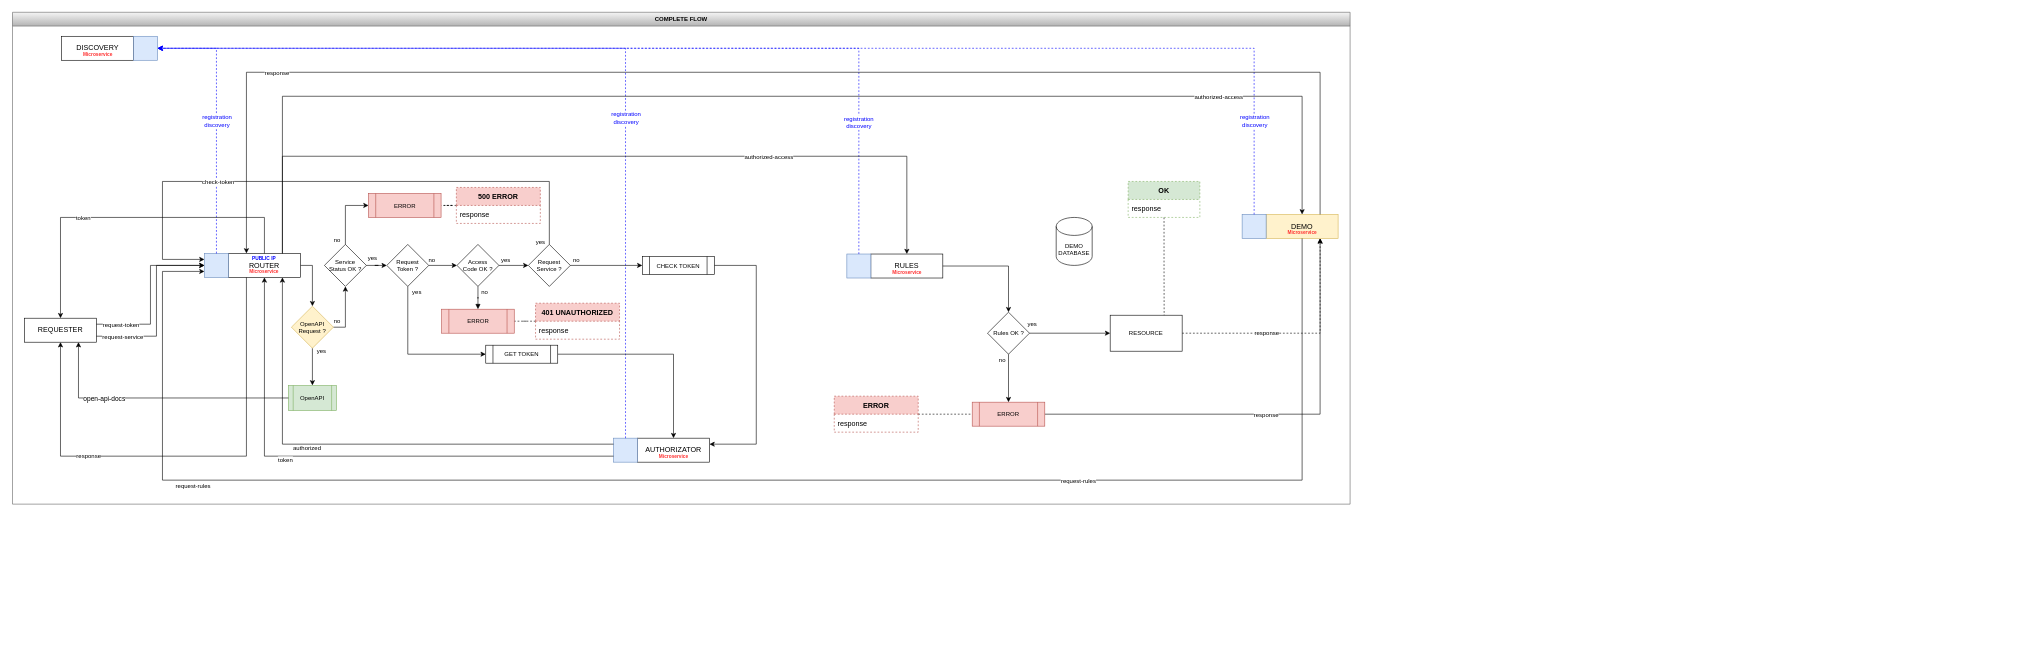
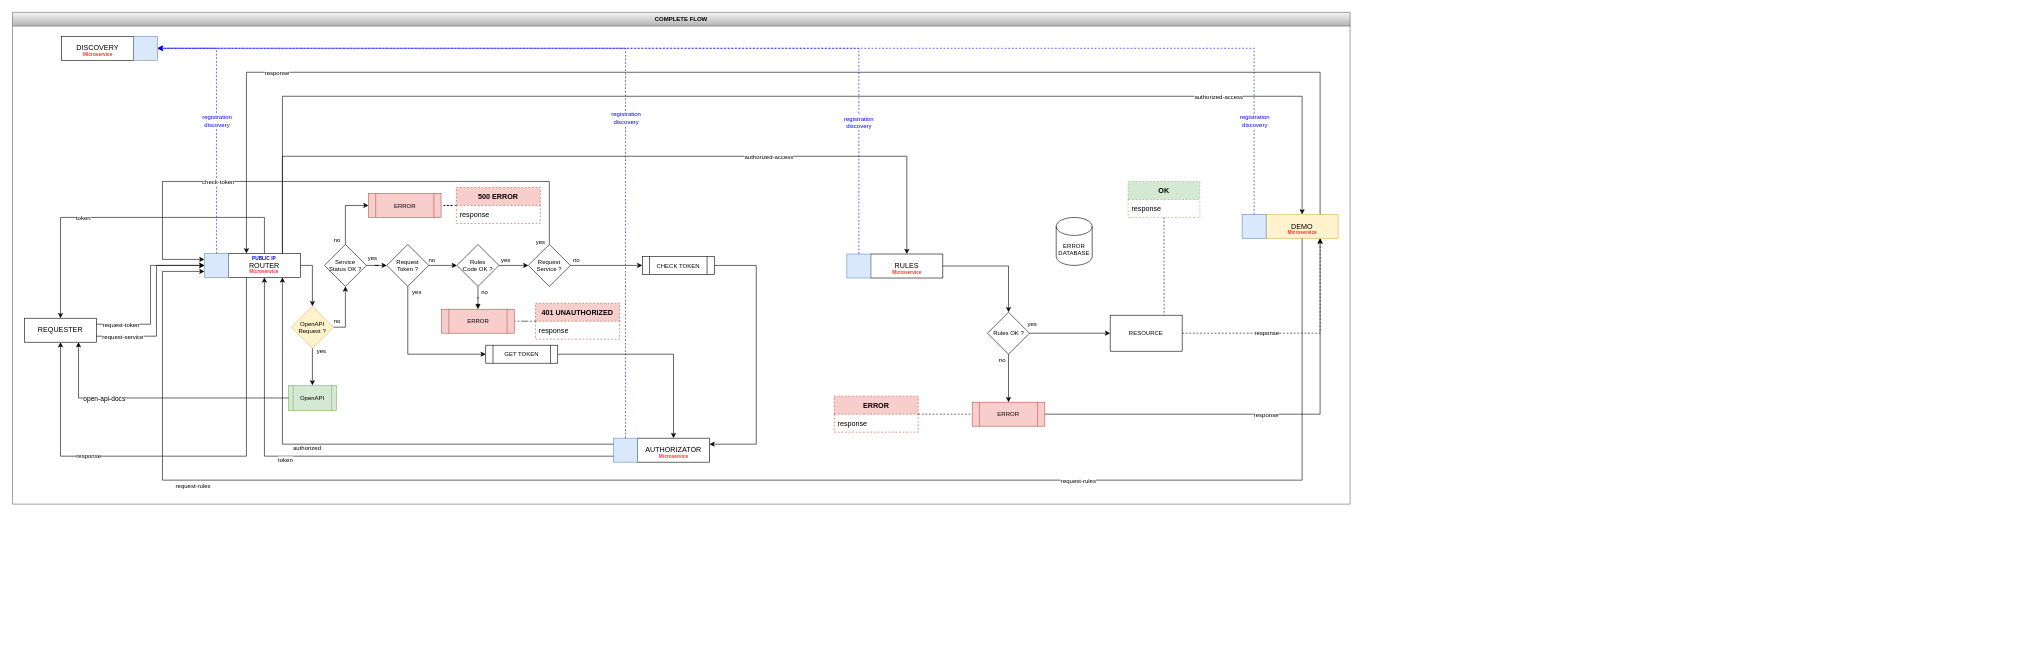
node "DEMO DATABASE": label "DEMO DATABASE" -> "ERROR DATABASE"
node "Access Code OK ?": label "Access Code OK ?" -> "Rules Code OK ?"
